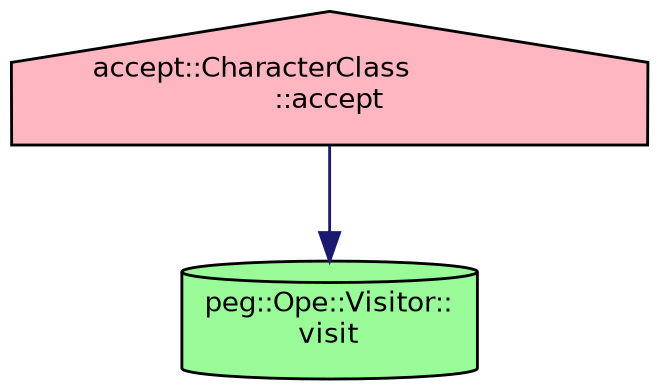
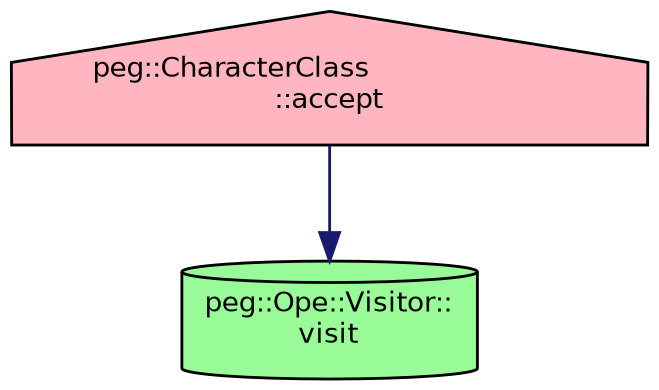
node "accept::CharacterClass ::accept": label "accept::CharacterClass ::accept" -> "peg::CharacterClass ::accept"
